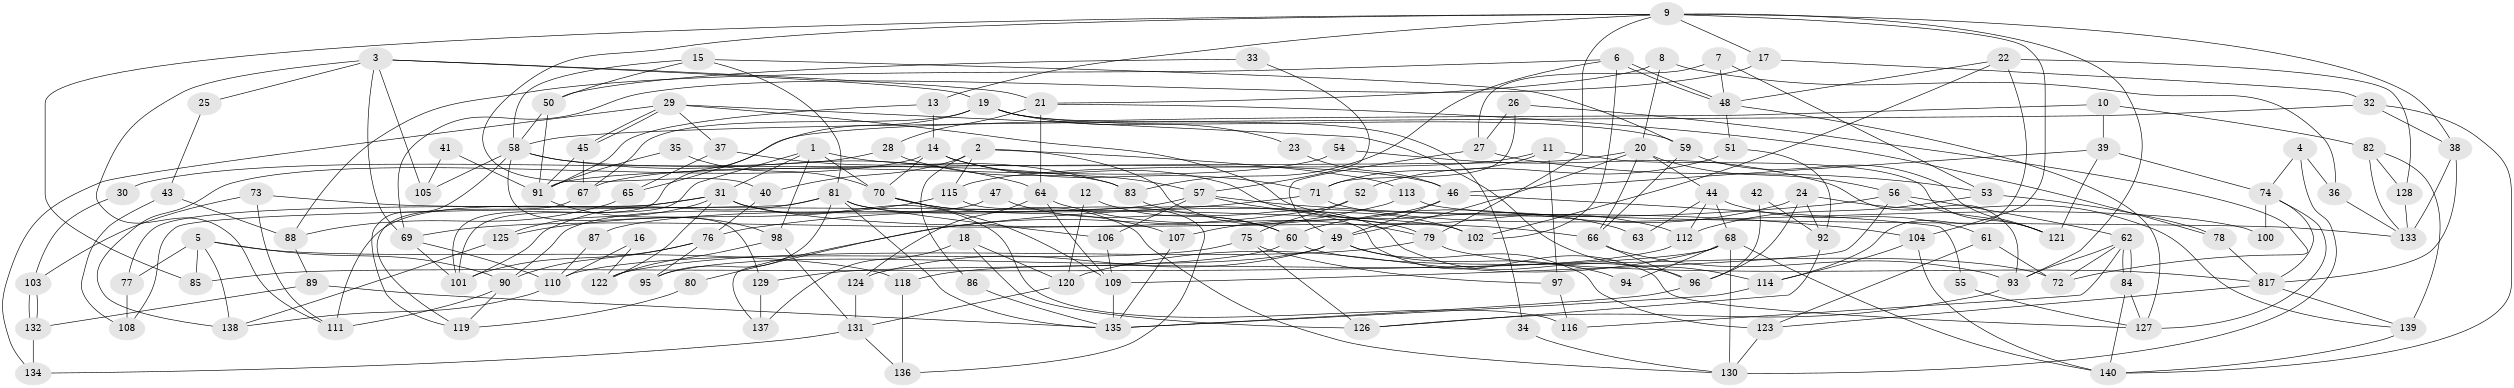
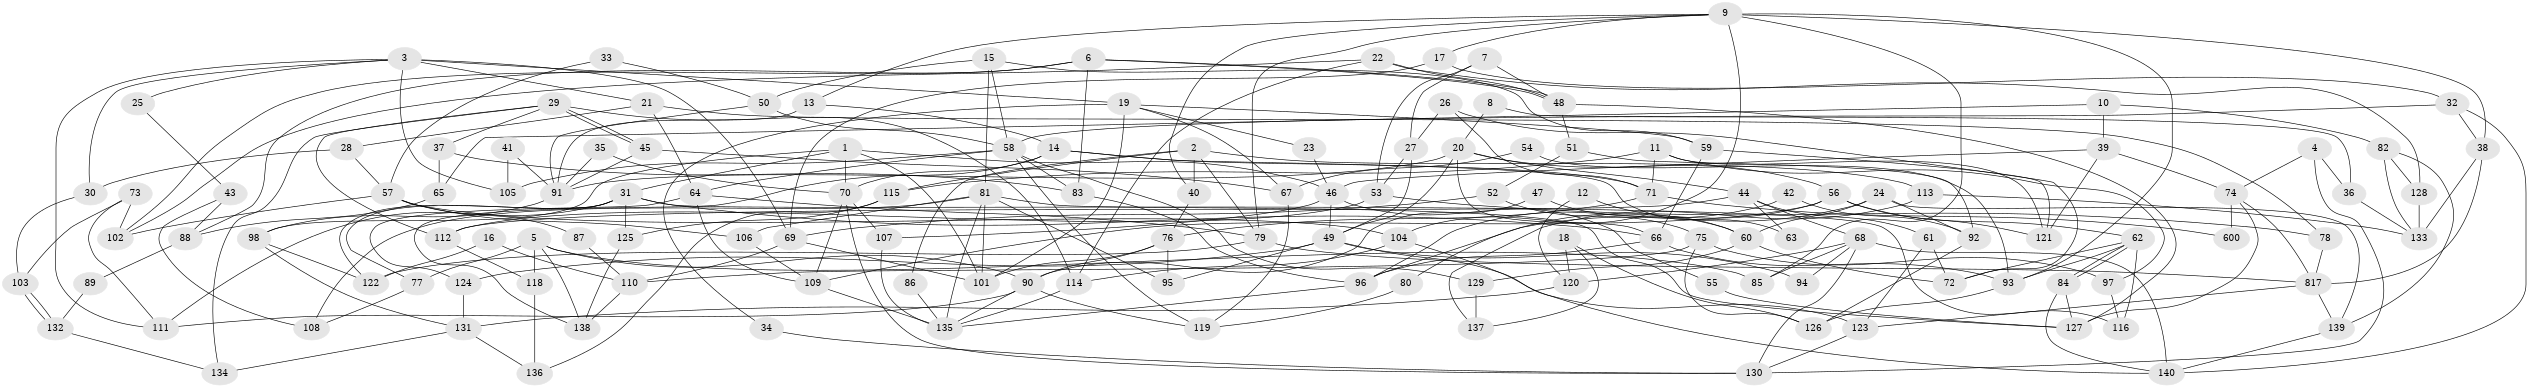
edge "3" -- "30": added
edge "8" -- "21": removed
node "100": label "100" -> "600"
edge "89" -- "135": now "90" -- "135"
